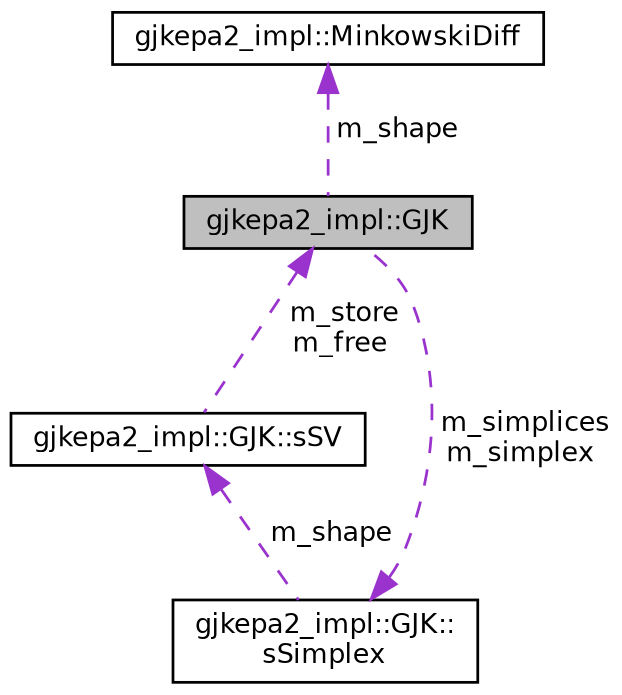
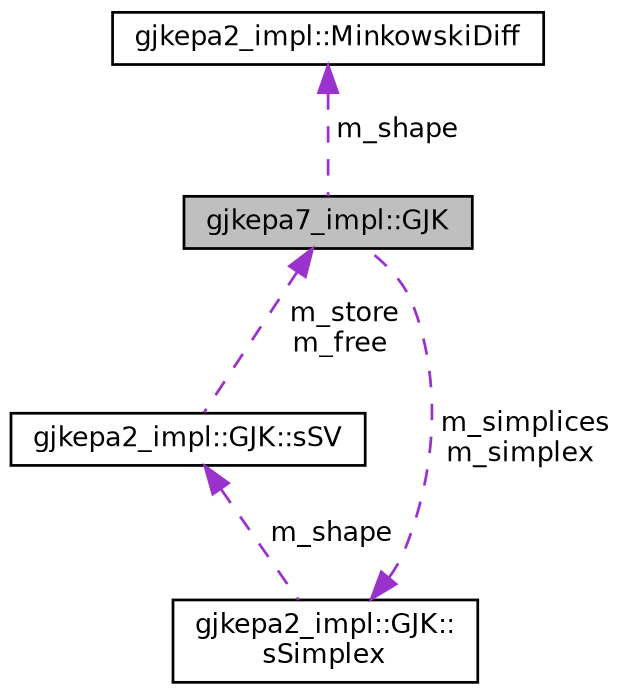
node "gjkepa2_impl::GJK": label "gjkepa2_impl::GJK" -> "gjkepa7_impl::GJK"
